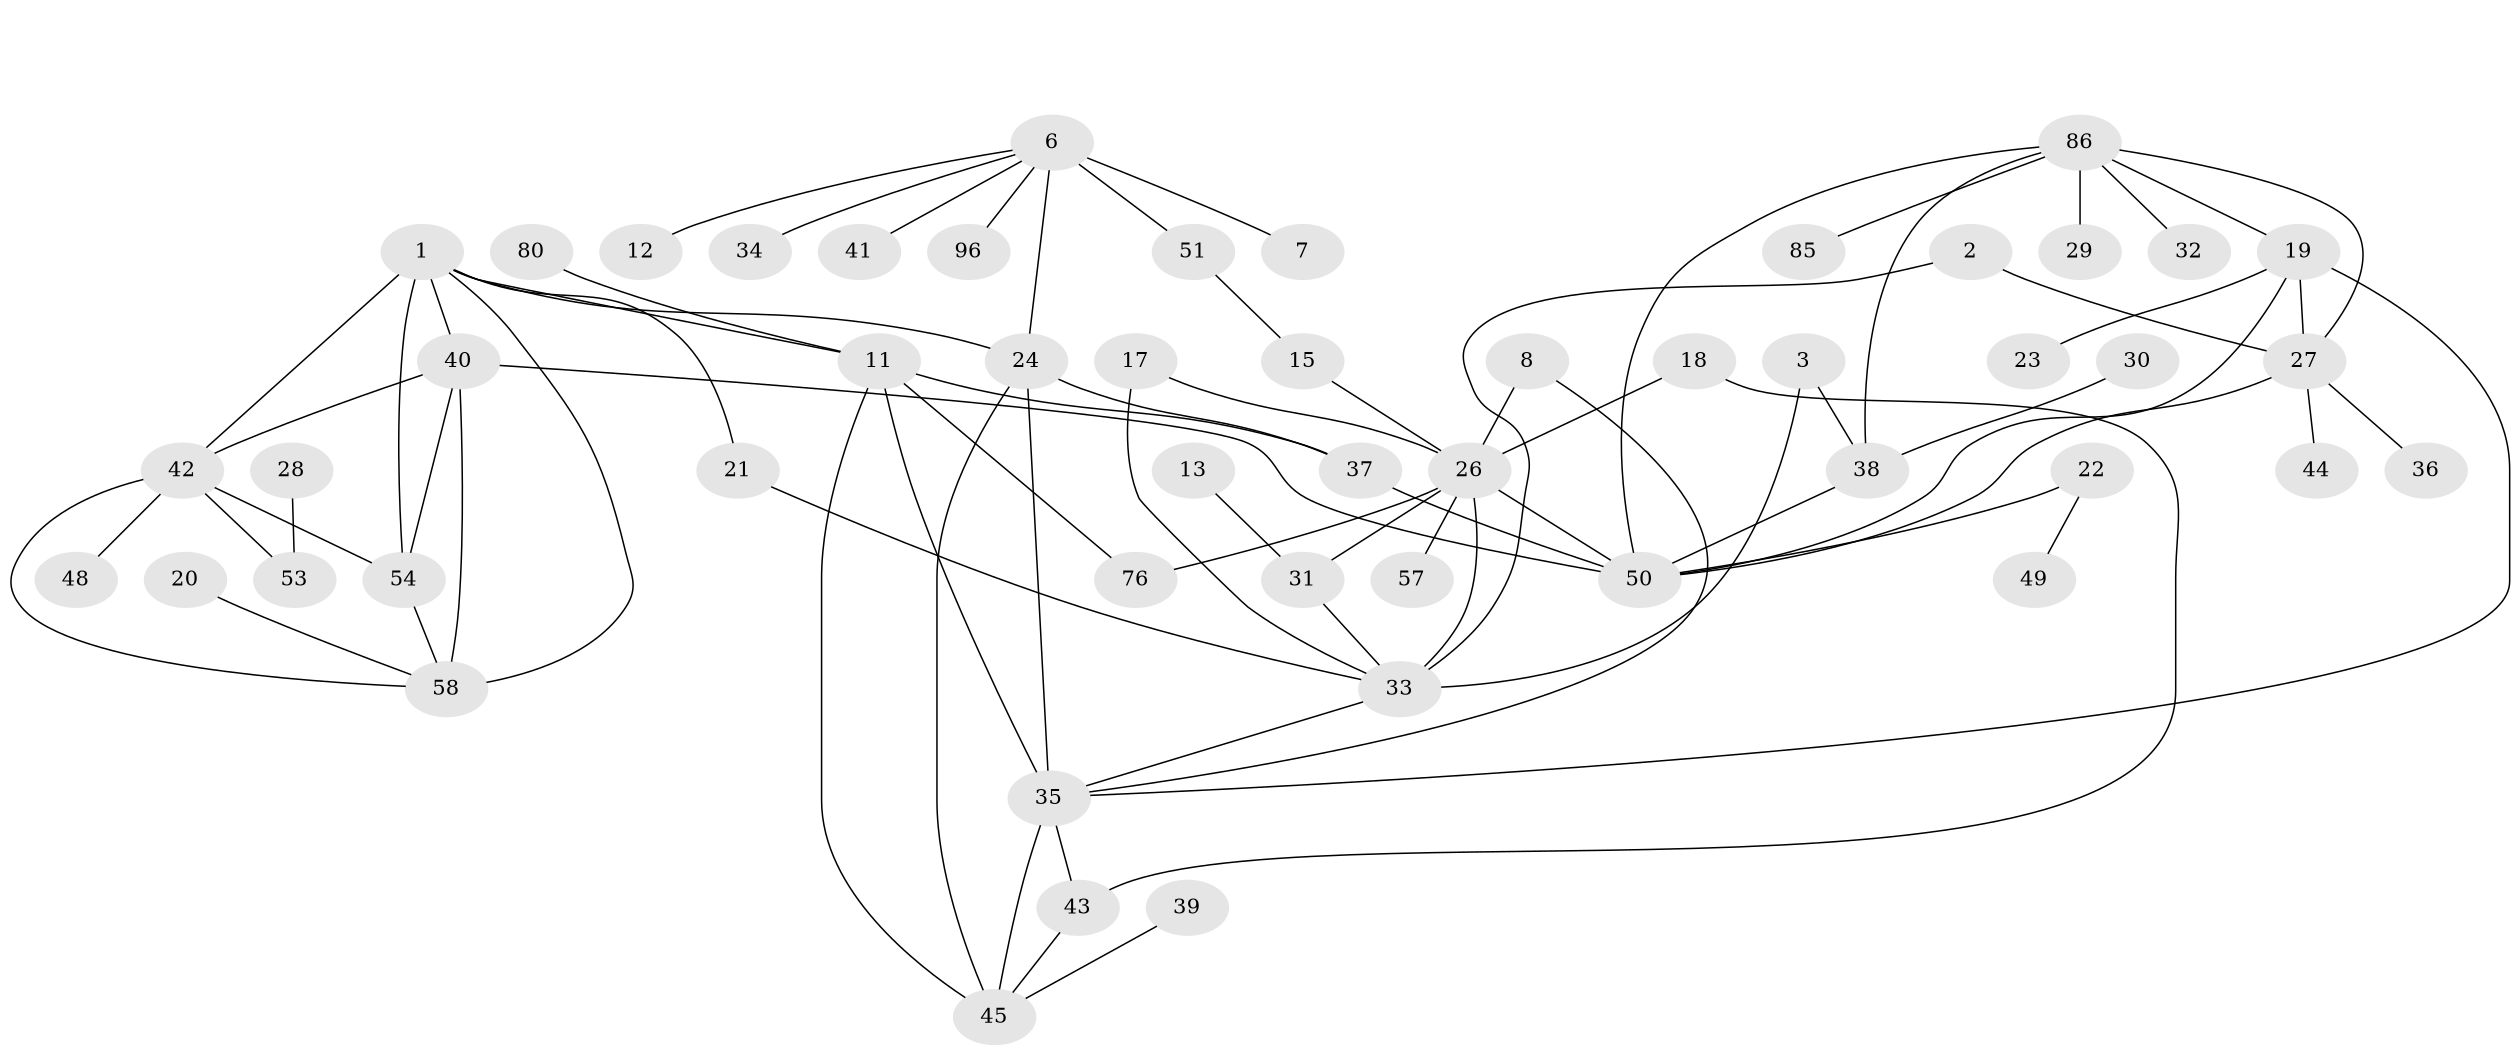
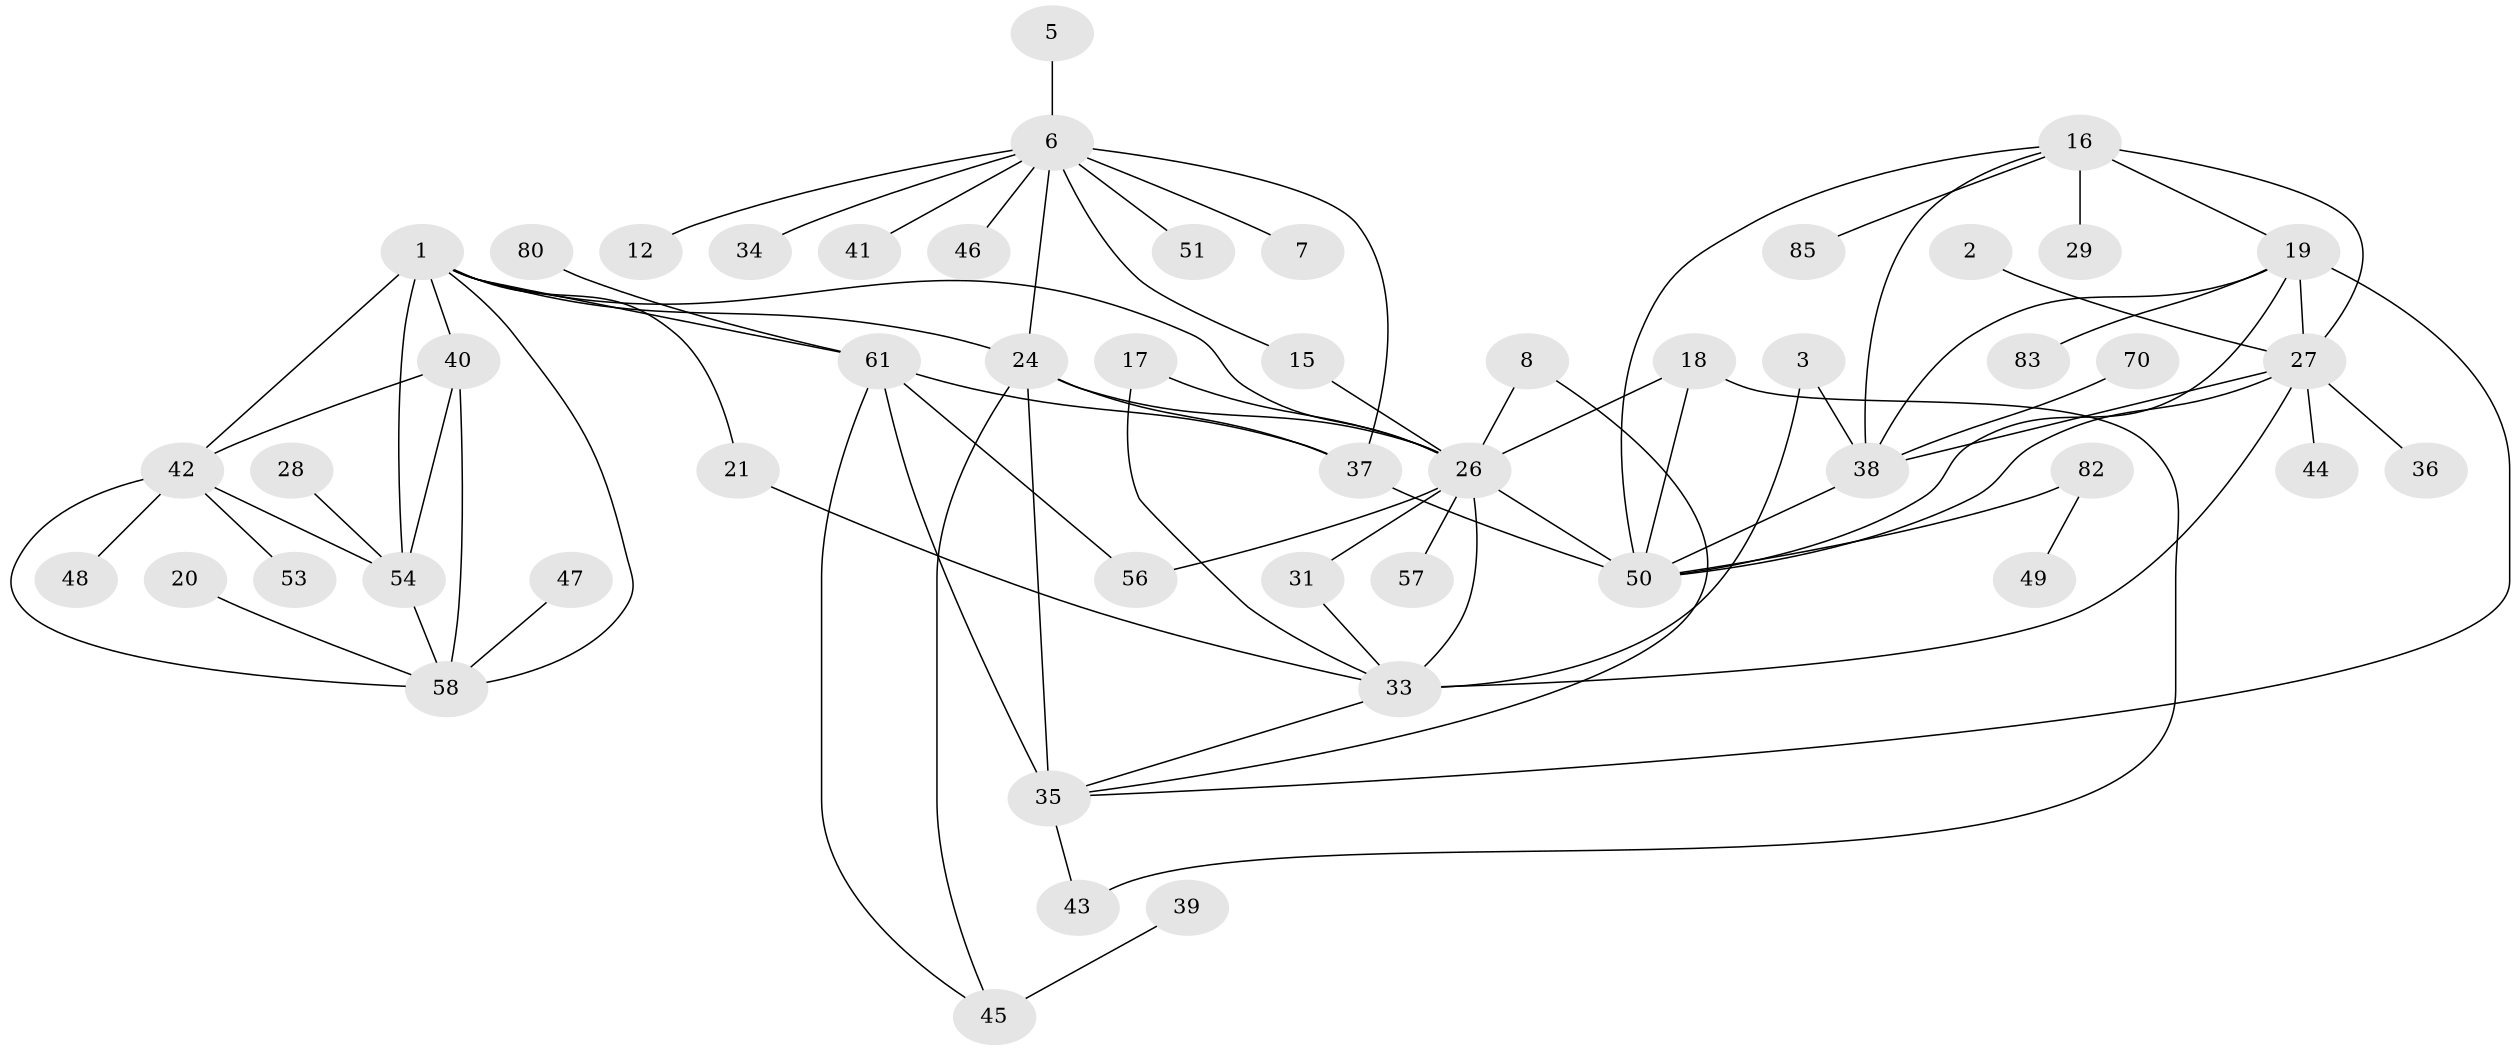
node "5": added
node "86": label "86" -> "16"
edge "6" -- "37": added
node "96": label "96" -> "46"
node "32": removed
edge "1" -- "26": added
edge "19" -- "38": added
edge "51" -- "15": now "6" -- "15"
edge "2" -- "33": now "27" -- "33"
node "11": label "11" -> "61"
node "23": label "23" -> "83"
node "30": label "30" -> "70"
edge "40" -- "50": now "18" -- "50"
edge "24" -- "26": added
edge "27" -- "38": added
node "13": removed
node "22": label "22" -> "82"
edge "28" -- "53": now "28" -- "54"
node "47": added
node "76": label "76" -> "56"
edge "35" -- "45": removed
edge "43" -- "45": removed
